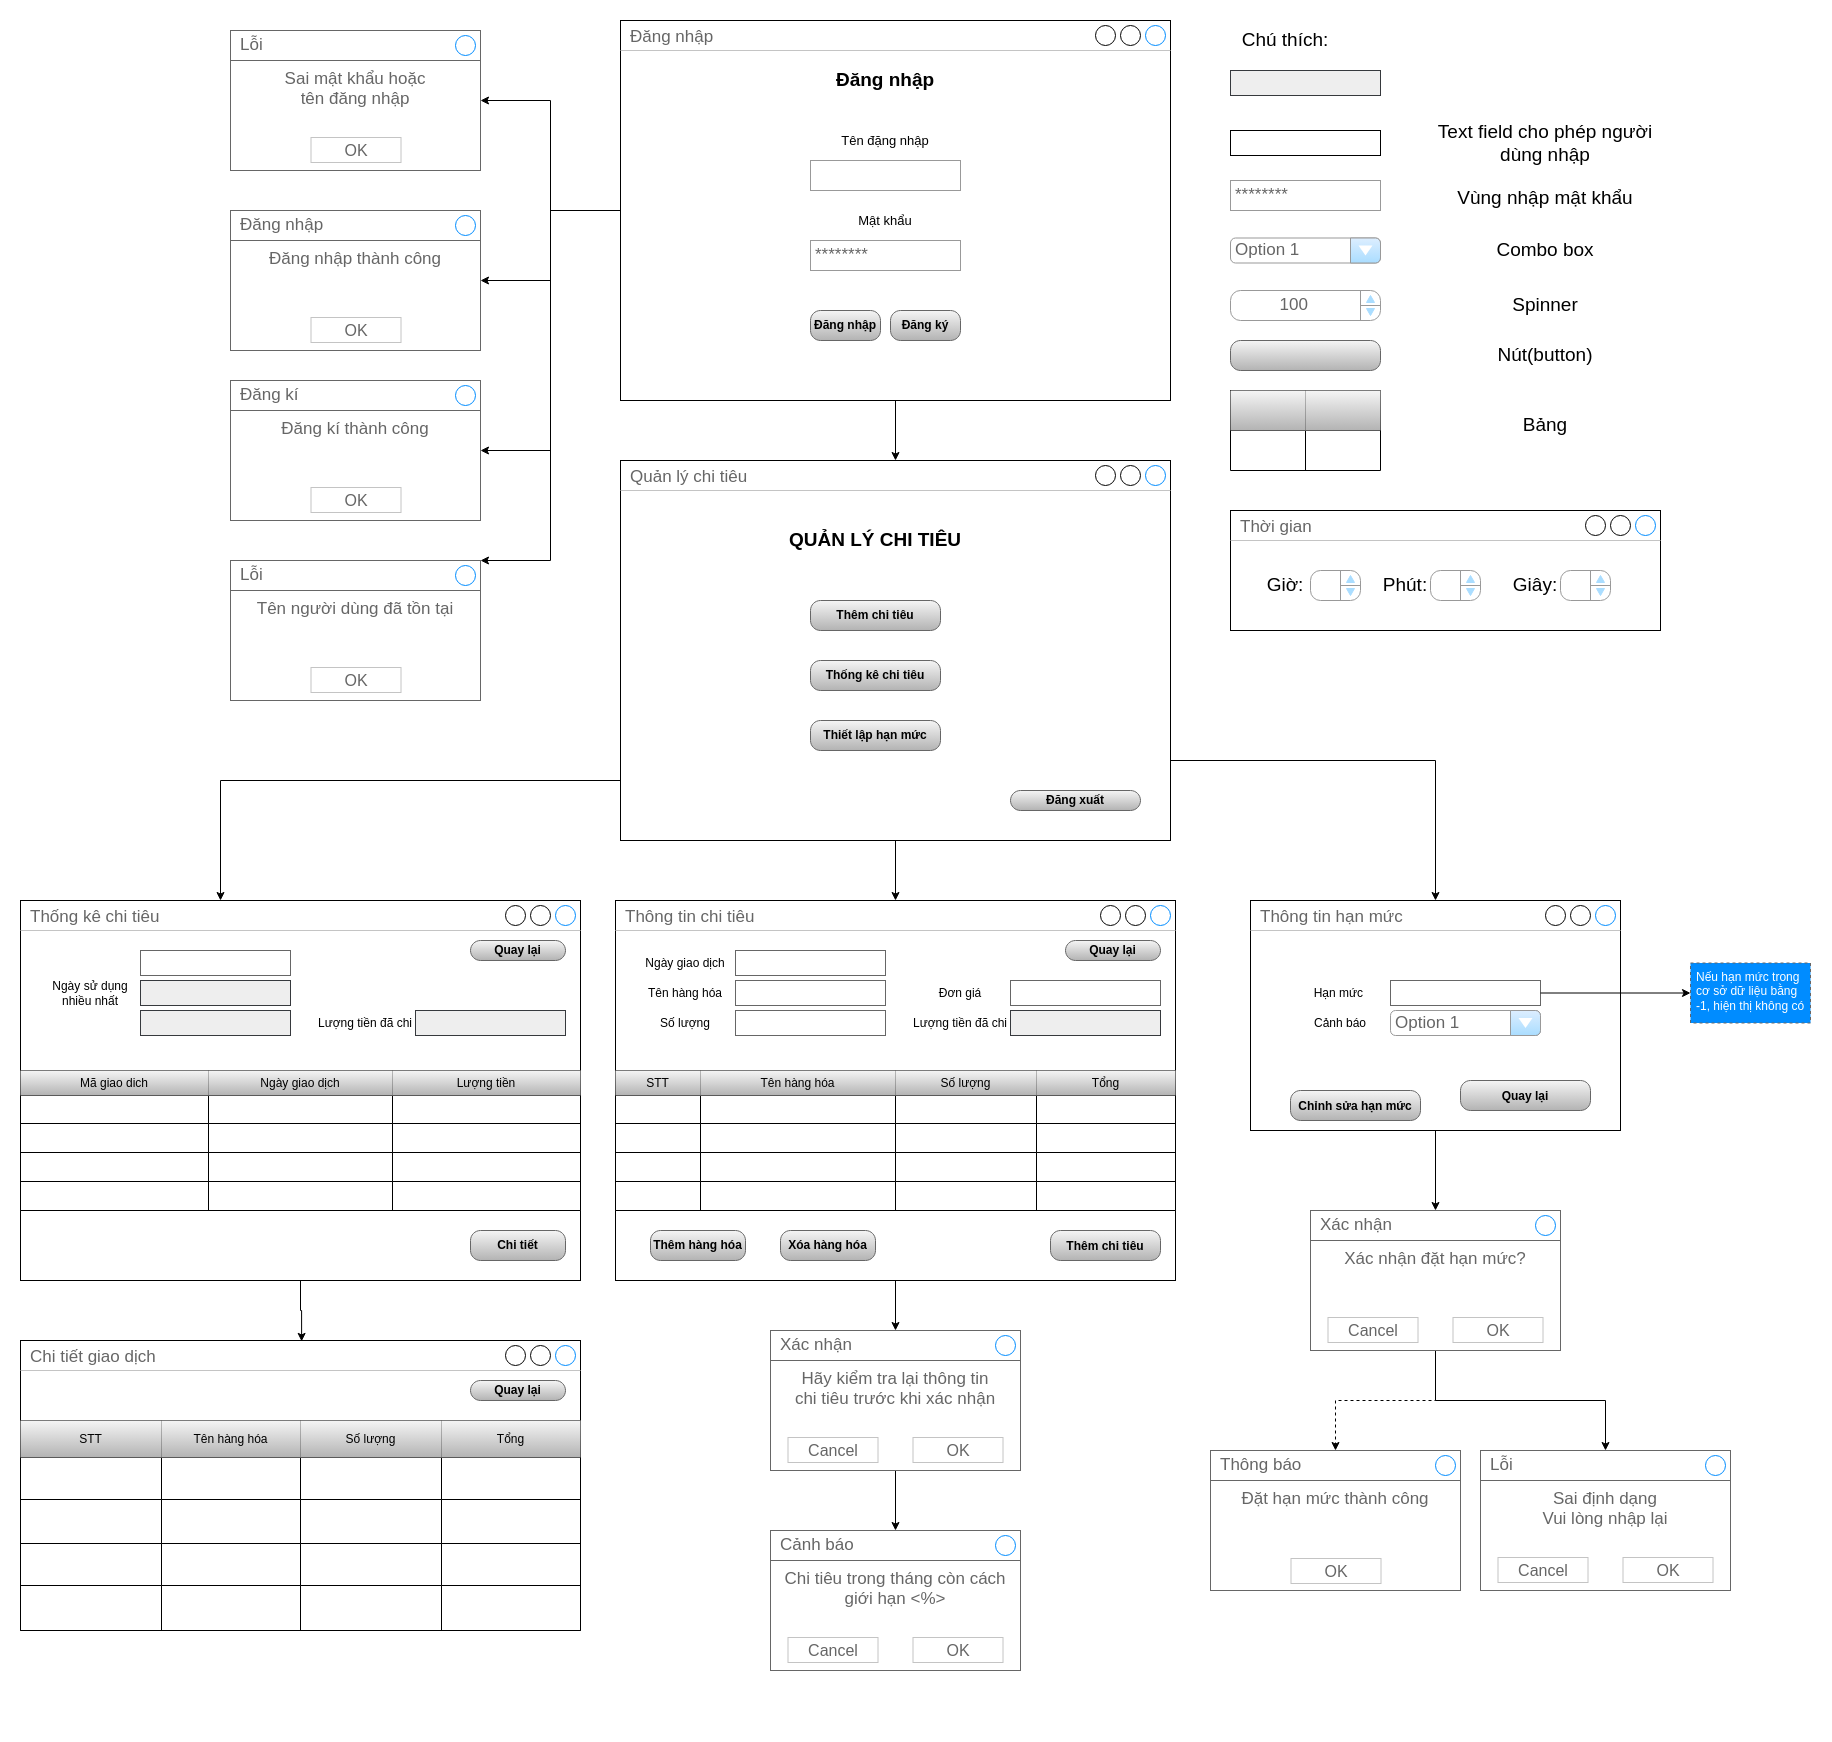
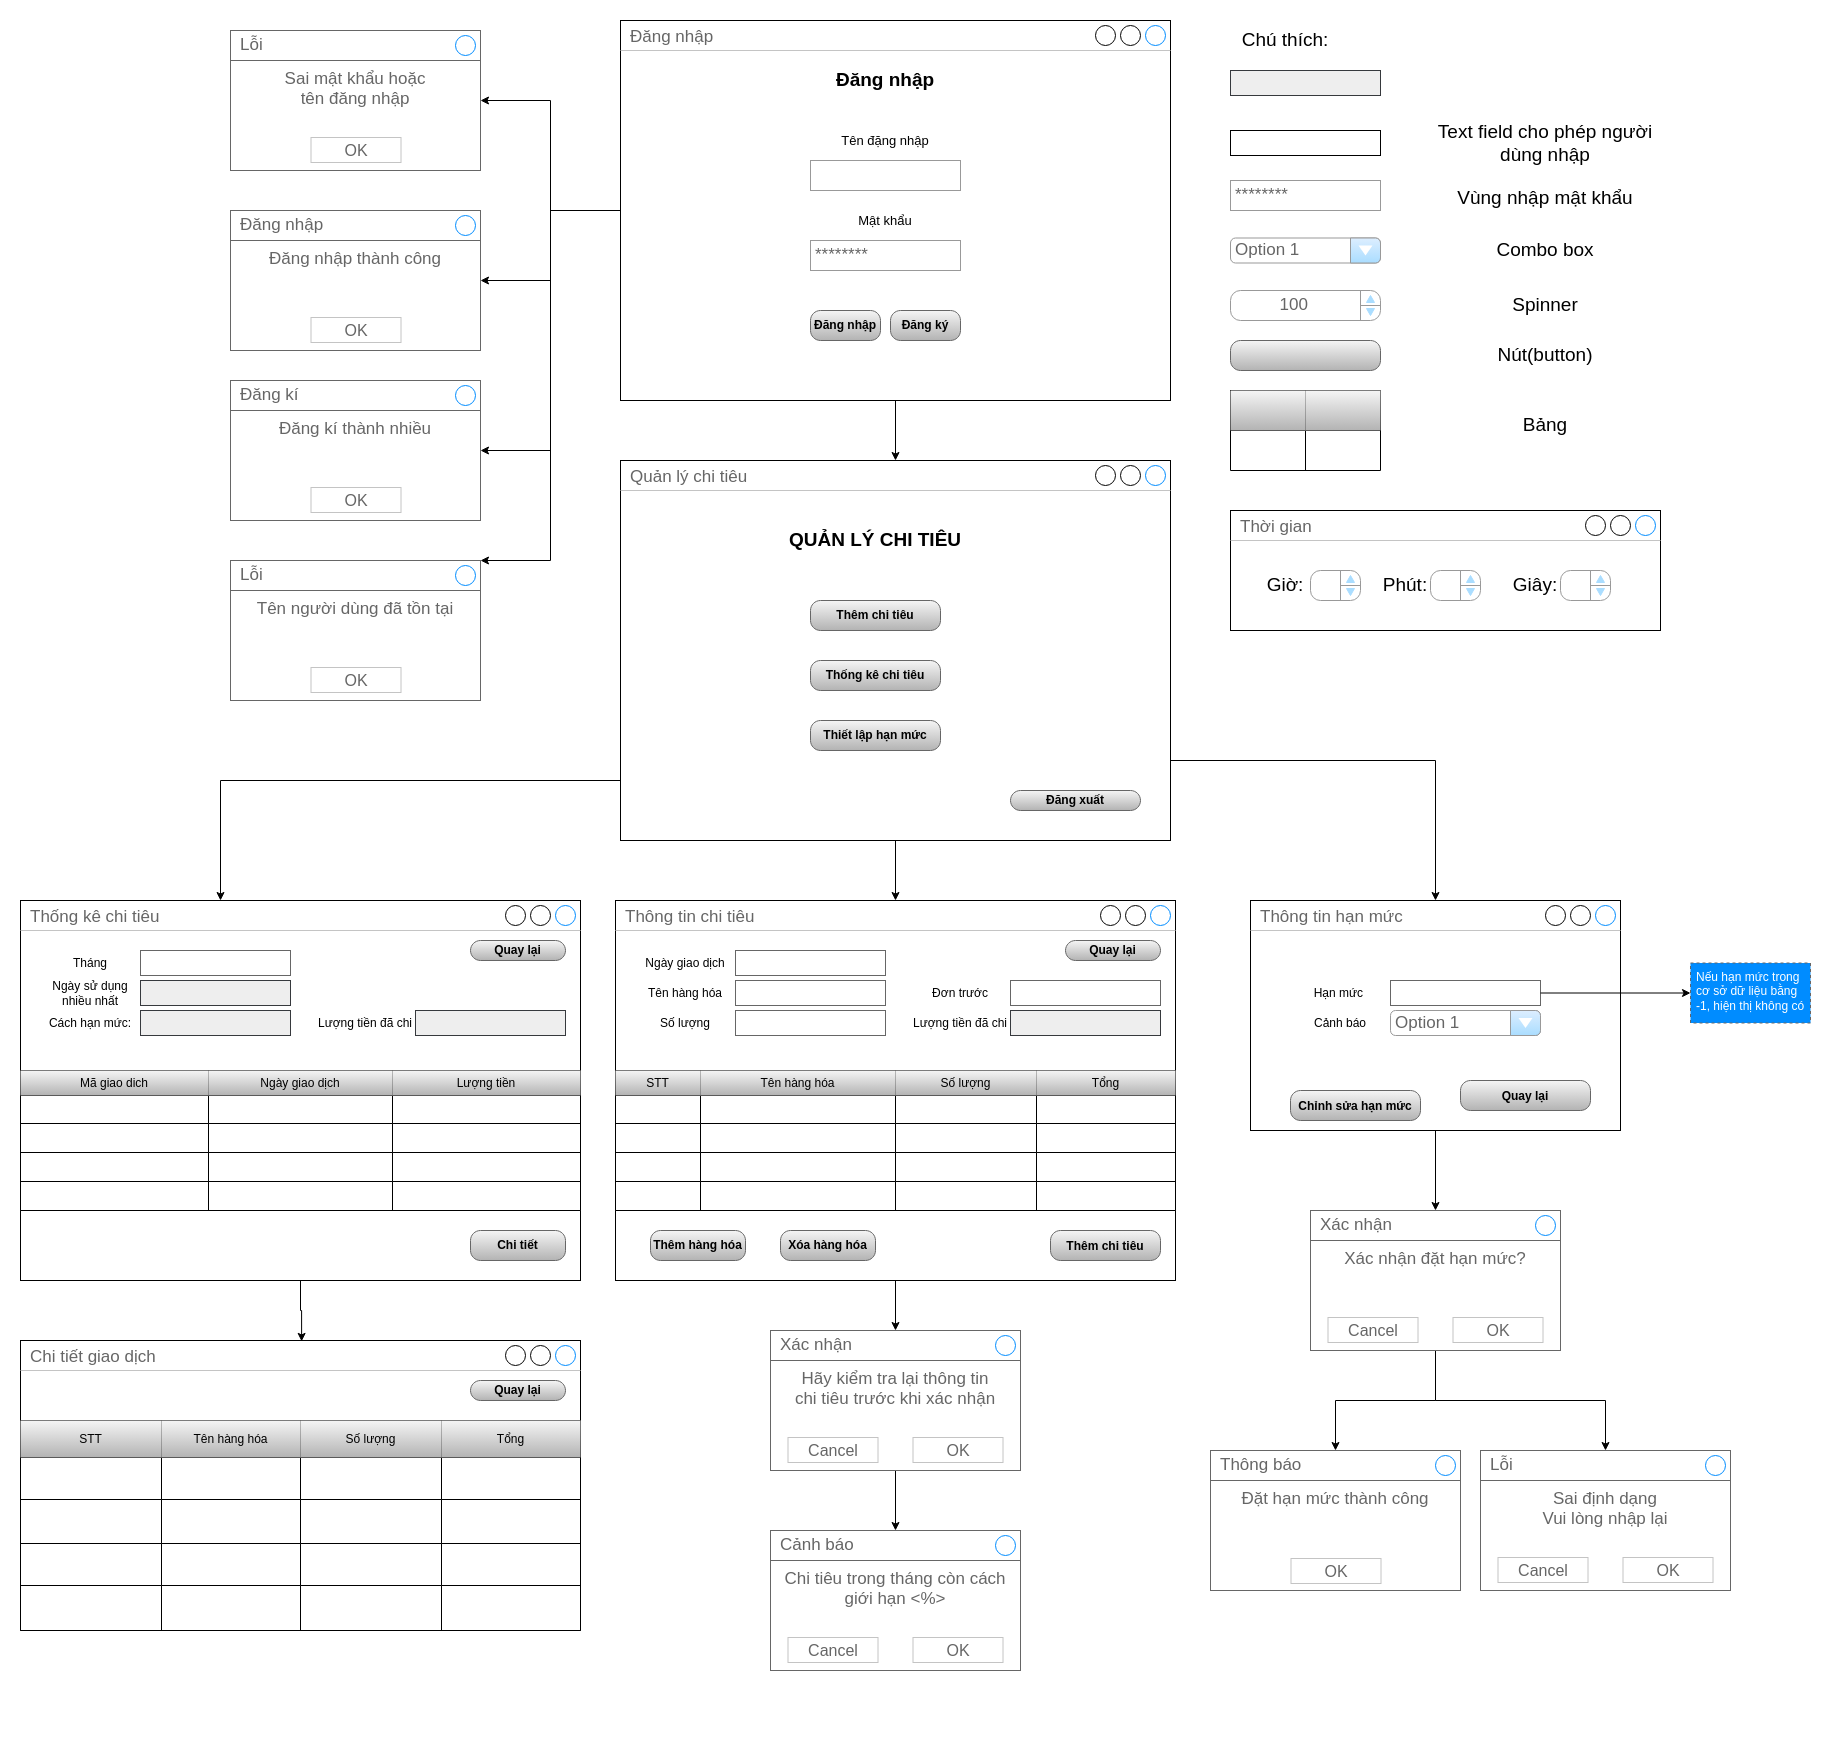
node "Đăng kí thành công": label "Đăng kí thành công" -> "Đăng kí thành nhiều"
node "Tháng": added
node "Đơn giá": label "Đơn giá" -> "Đơn trước"
node "Cách hạn mức:": added
edge "Xác nhận đặt hạn mức?" -> "Đặt hạn mức thành công": style dashed -> solid
